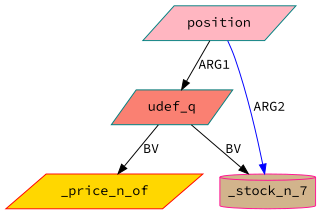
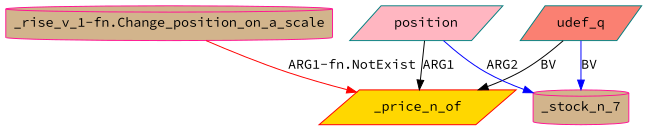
node "_rise_v_1-fn.Change_position_on_a_scale": added
edge "position" -> "udef_q": now "position" -> "_price_n_of"
edge "udef_q" -> "_stock_n_7": color black -> blue
